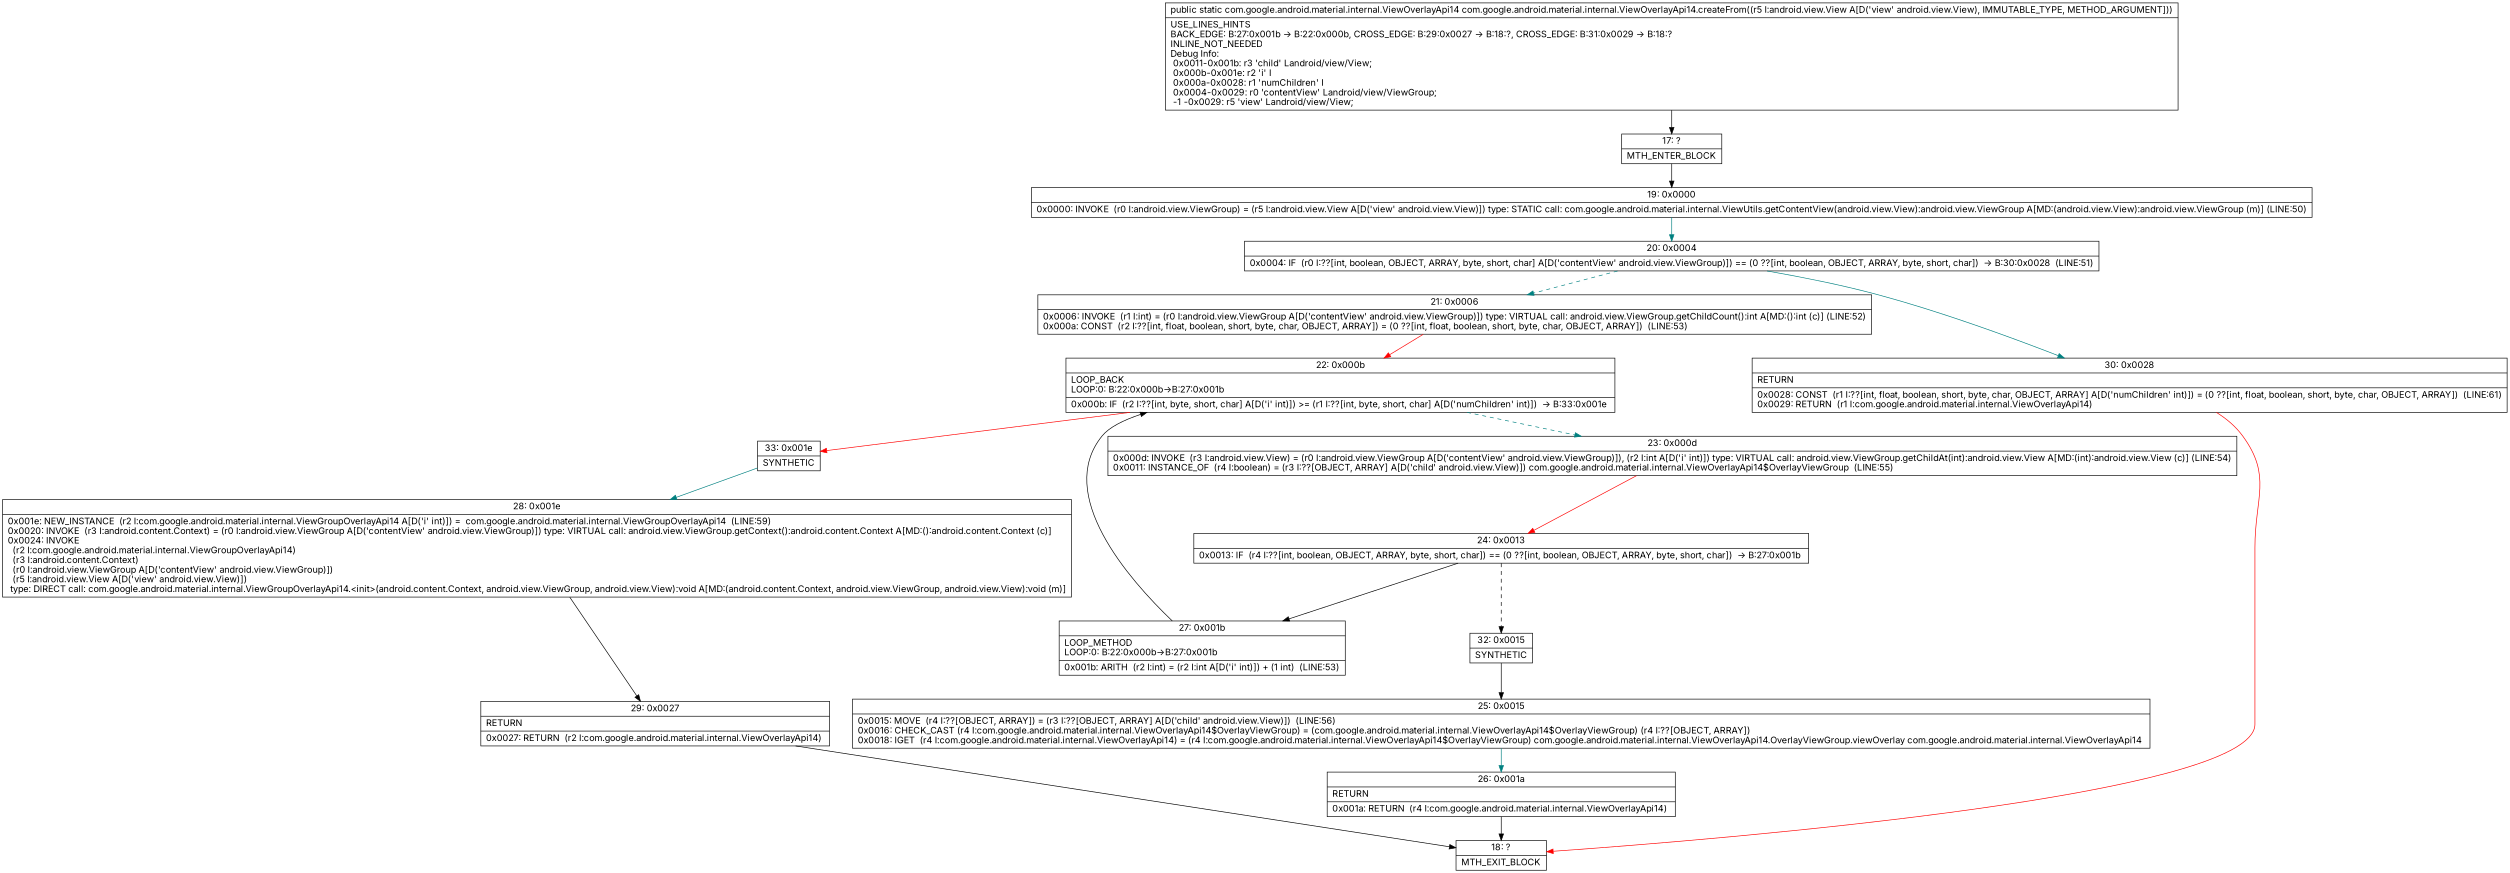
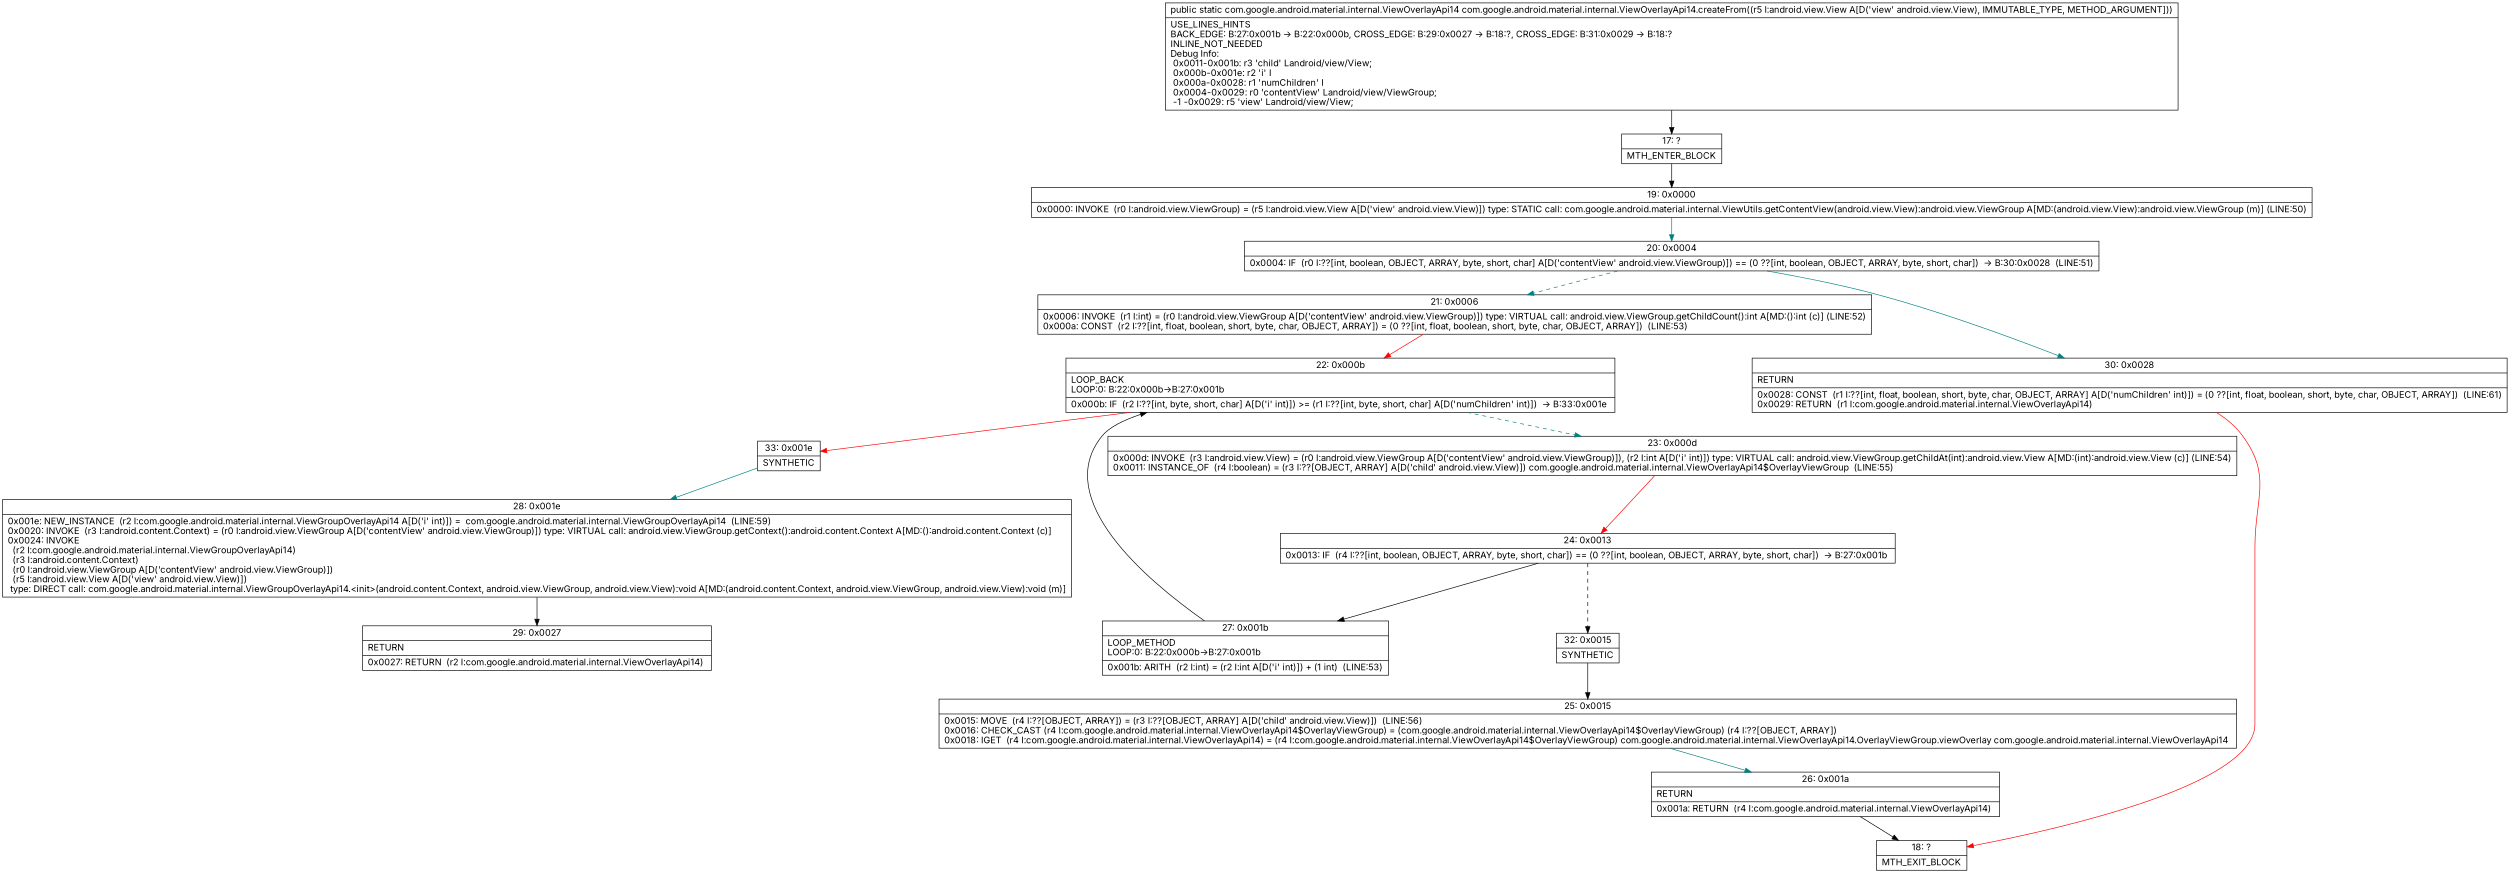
edge "29: 0x0027" -> "18: ?": removed
